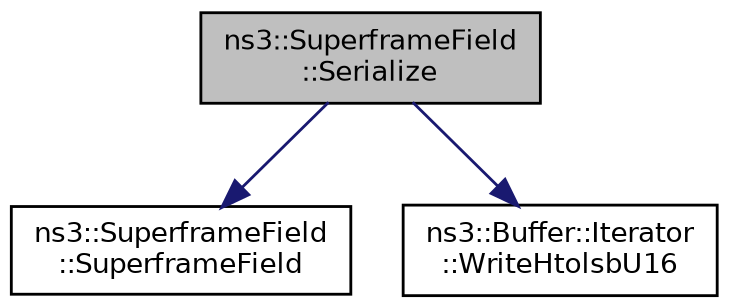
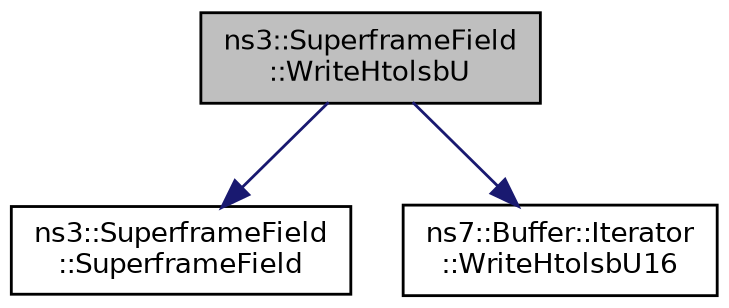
node "ns3::SuperframeField ::Serialize": label "ns3::SuperframeField ::Serialize" -> "ns3::SuperframeField ::WriteHtolsbU"
node "ns3::Buffer::Iterator ::WriteHtolsbU16": label "ns3::Buffer::Iterator ::WriteHtolsbU16" -> "ns7::Buffer::Iterator ::WriteHtolsbU16"
